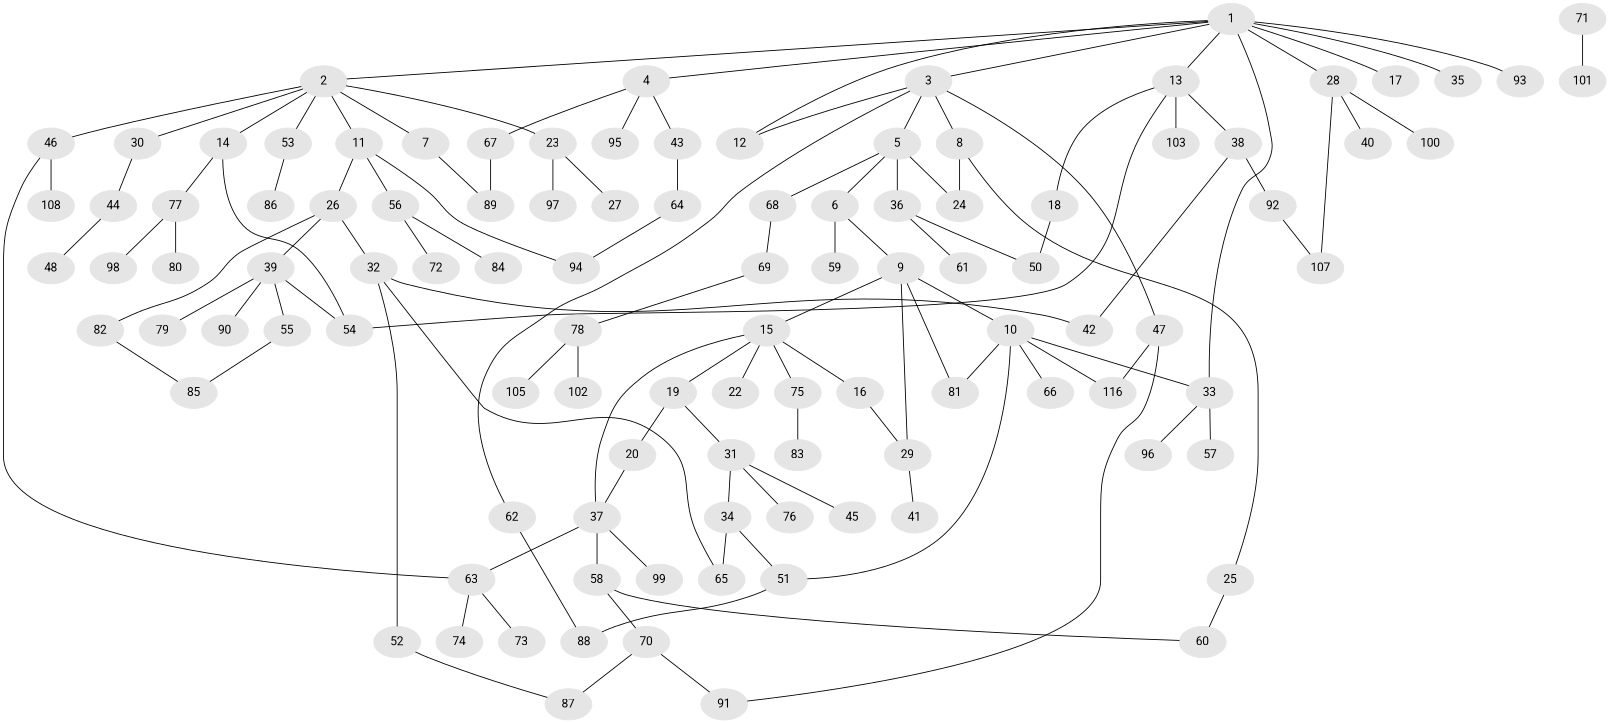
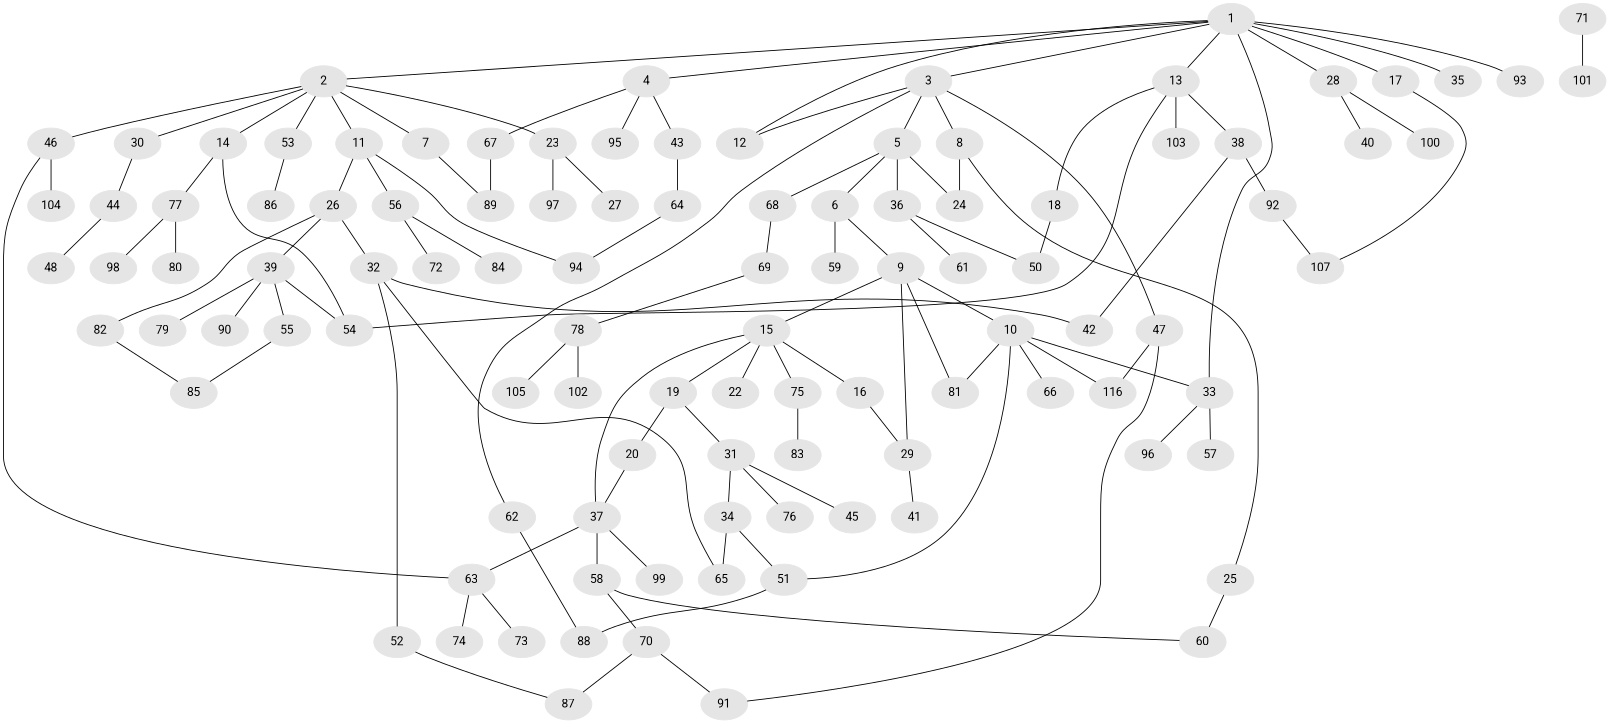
edge "28" -- "107": now "17" -- "107"
node "108": label "108" -> "104"
